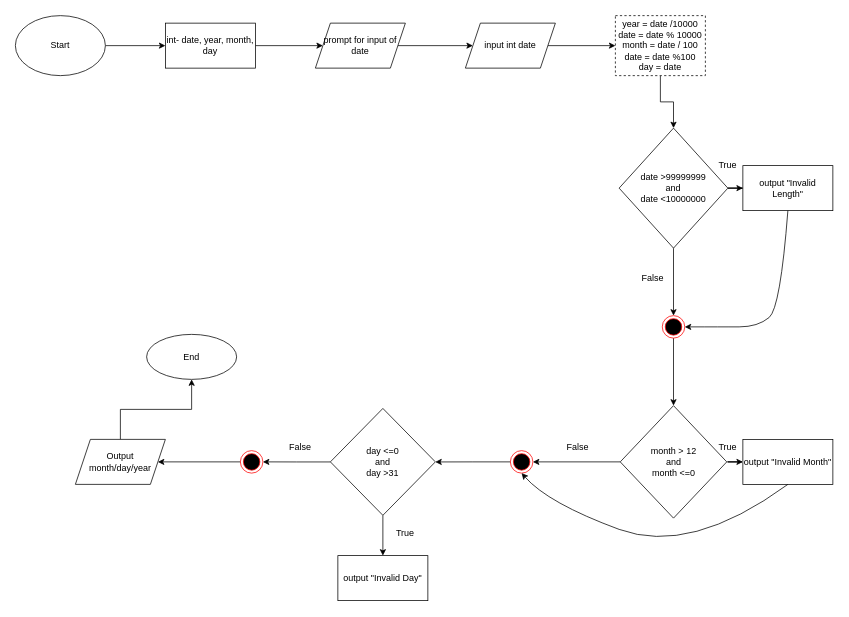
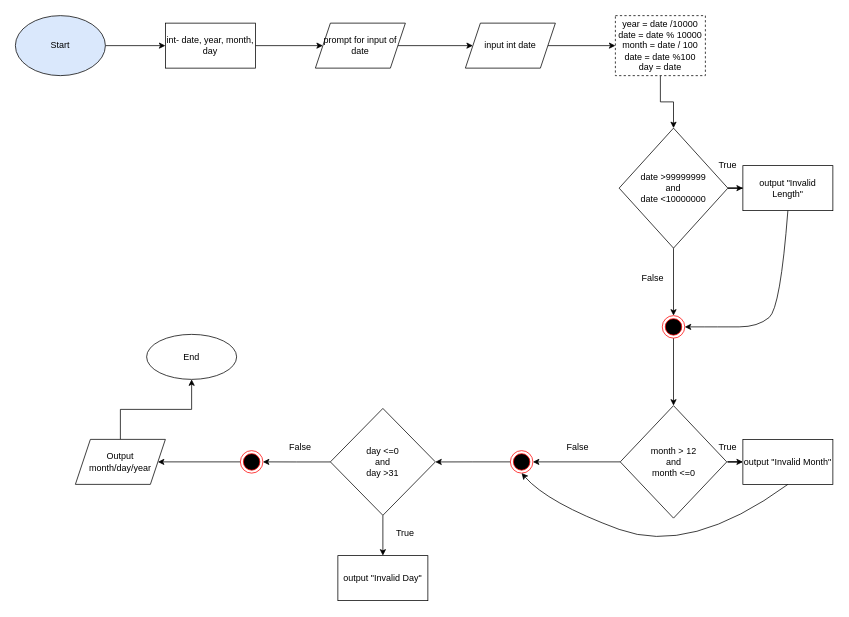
node "Start": fillcolor #ffffff -> #dae8fc
